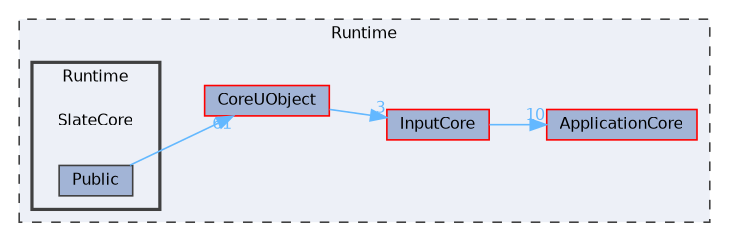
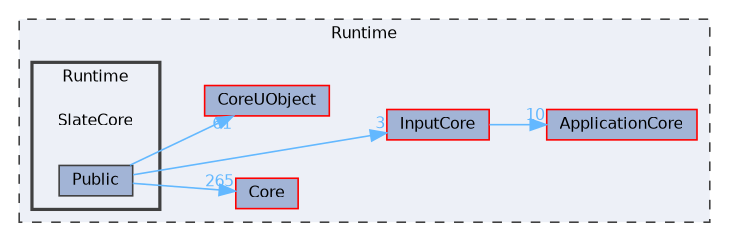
edge "CoreUObject" -> "InputCore": now "Public" -> "InputCore"
node "Core": added
